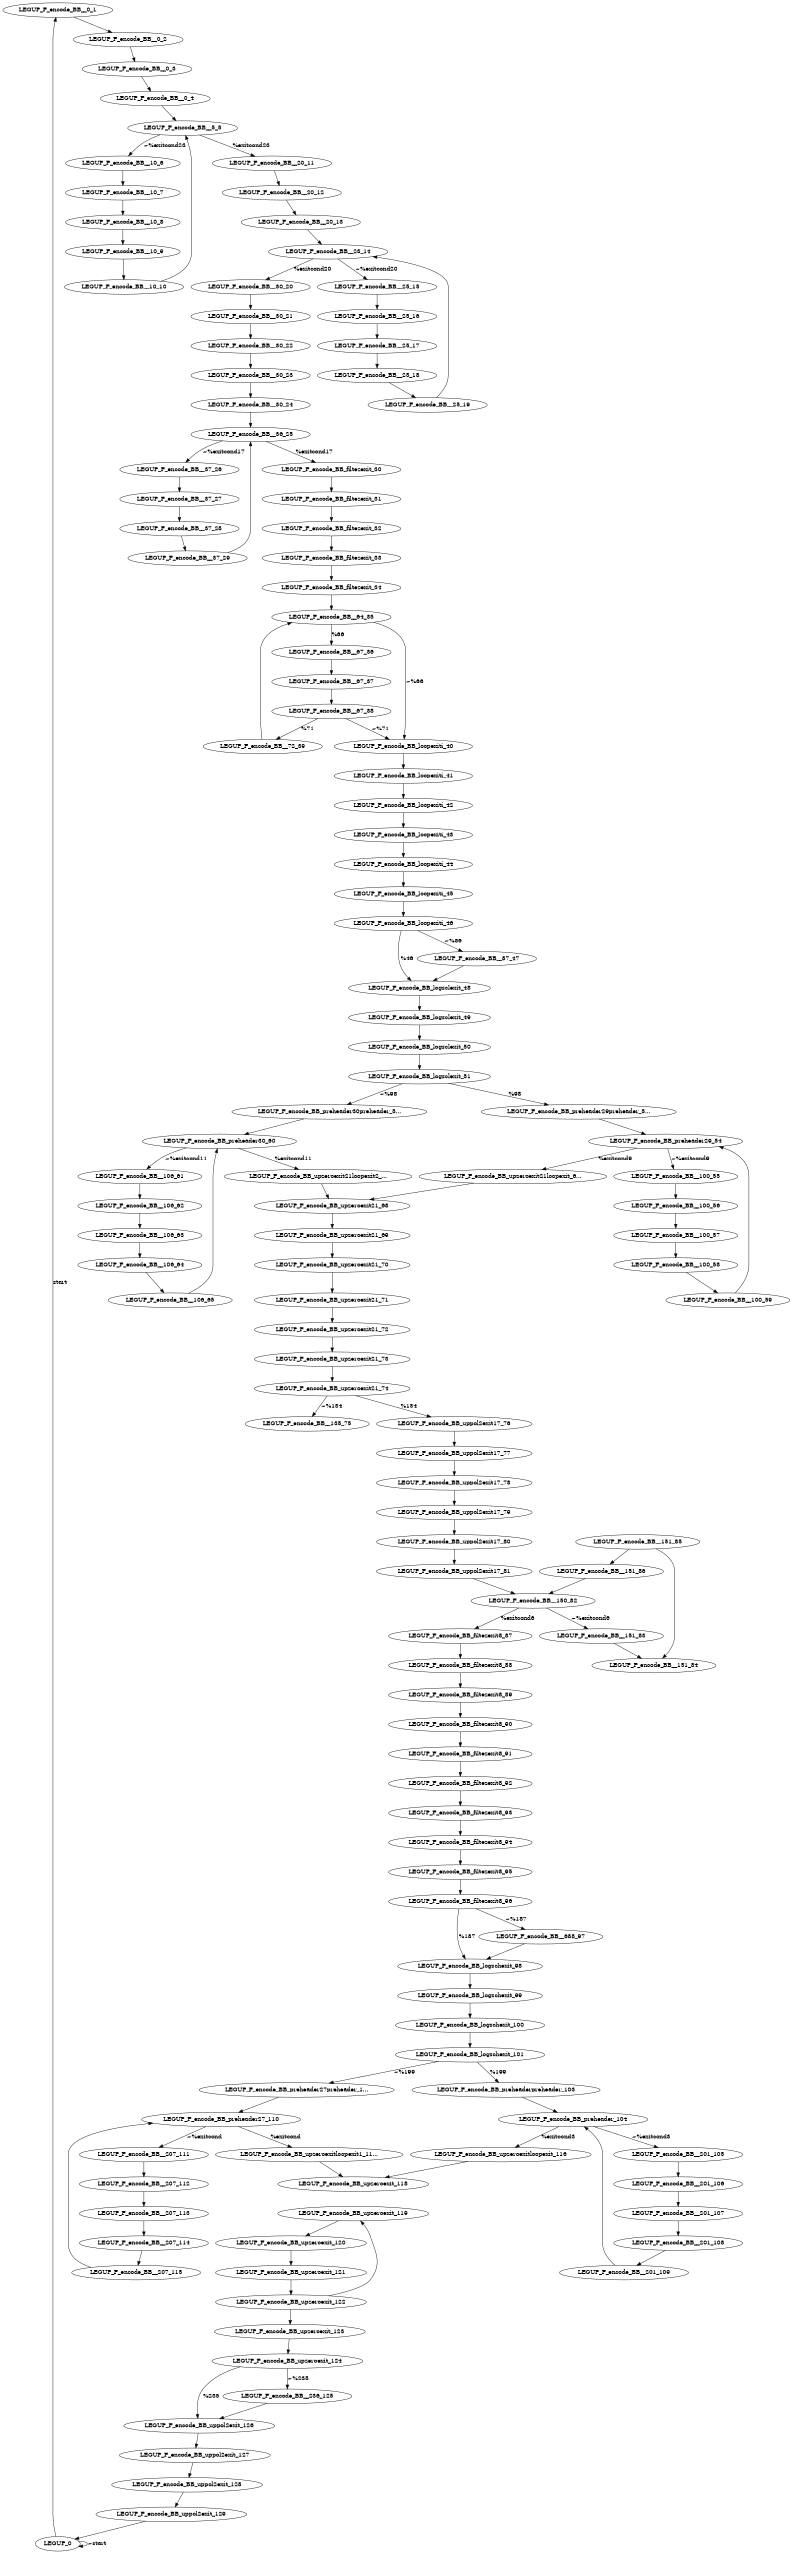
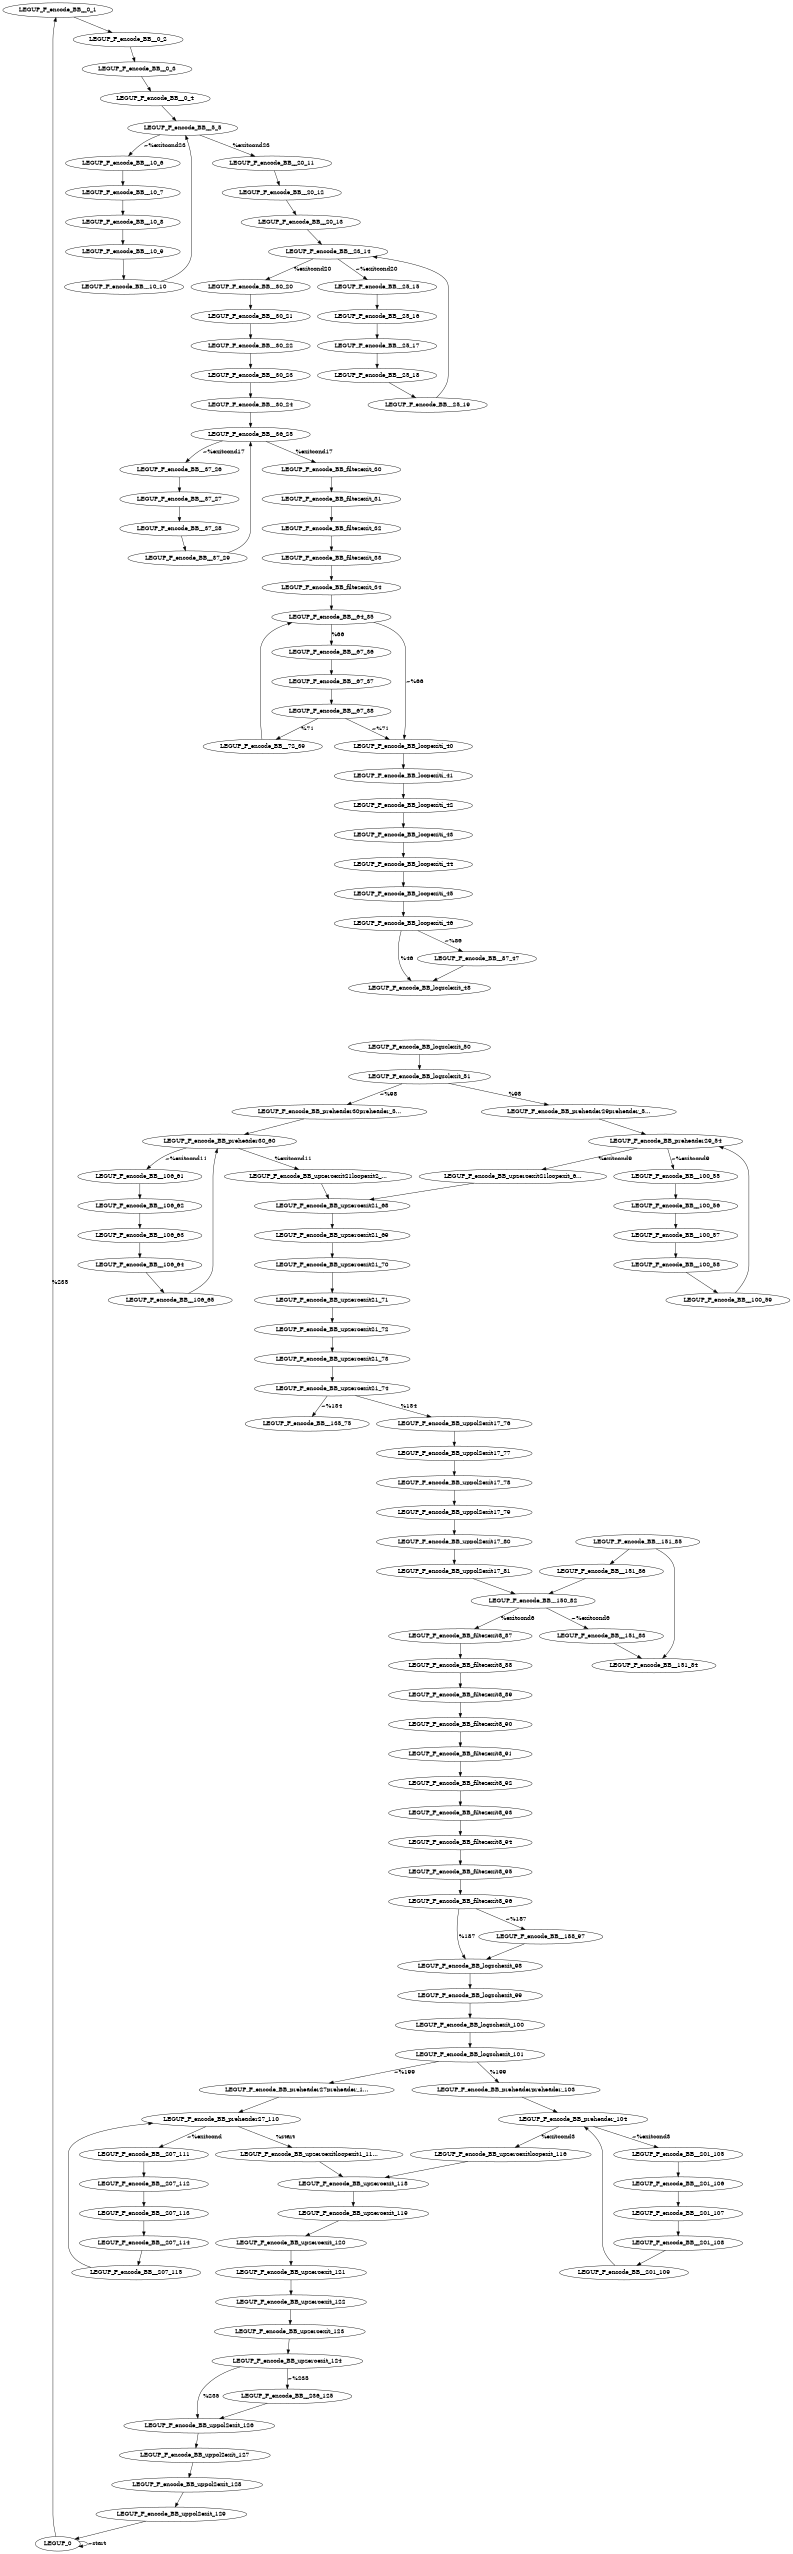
node "LEGUP_F_encode_BB_logsclexit_49": removed
edge "LEGUP_0" -> "LEGUP_F_encode_BB__0_1": label "start" -> "%235"
node "LEGUP_F_encode_BB__688_97": label "LEGUP_F_encode_BB__688_97" -> "LEGUP_F_encode_BB__188_97"
edge "LEGUP_F_encode_BB_preheader27_110" -> "LEGUP_F_encode_BB_upzeroexitloopexit1_11...": label "%exitcond" -> "%start"
edge "LEGUP_F_encode_BB_upzeroexit_122" -> "LEGUP_F_encode_BB_upzeroexit_119": now "LEGUP_F_encode_BB_upzeroexit_118" -> "LEGUP_F_encode_BB_upzeroexit_119"
